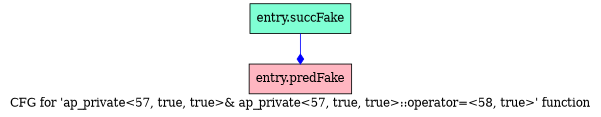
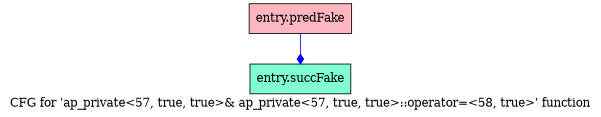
edge "entry.succFake" -> "entry.predFake": reversed
